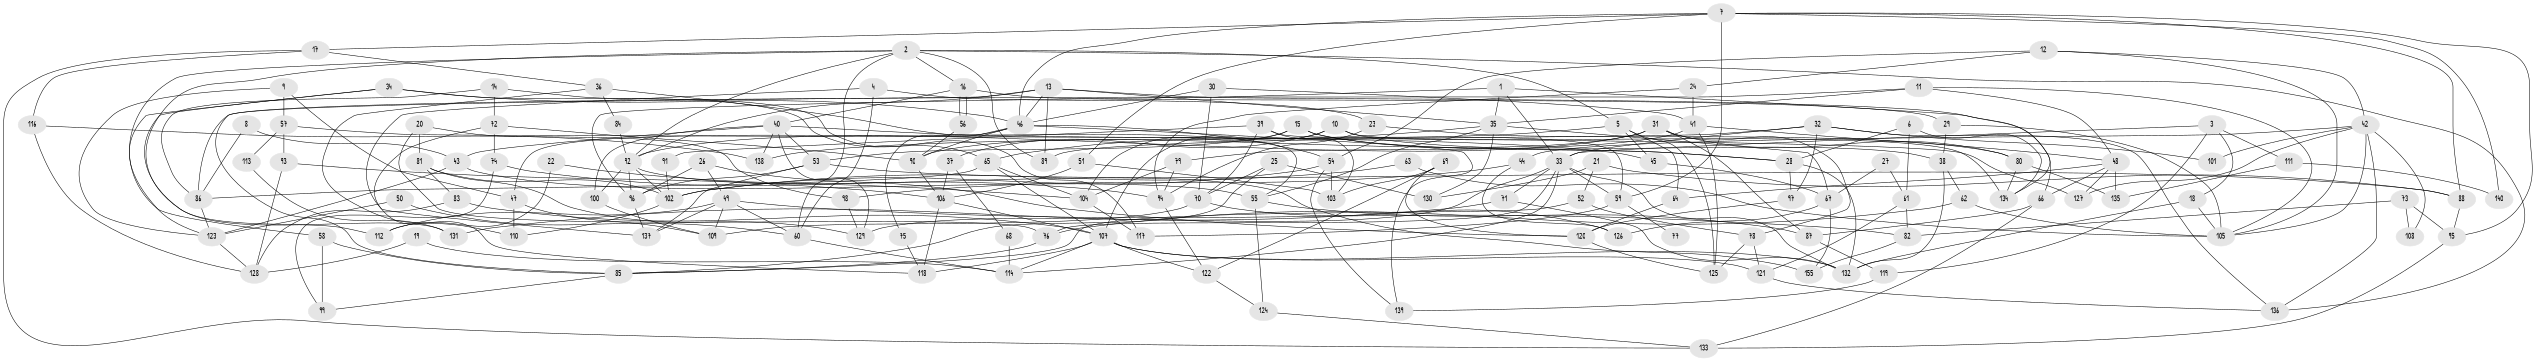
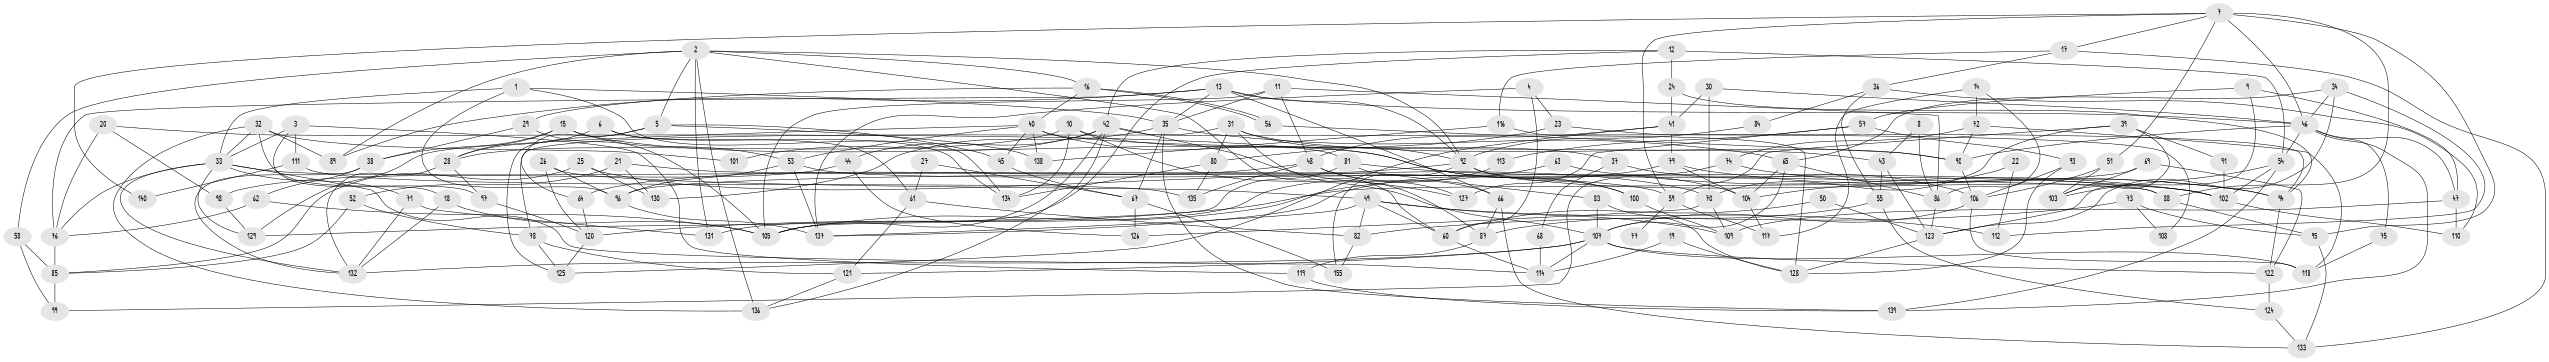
edge "35" -- "55": now "35" -- "139"
edge "13" -- "85": now "13" -- "76"
edge "79" -- "137": added
